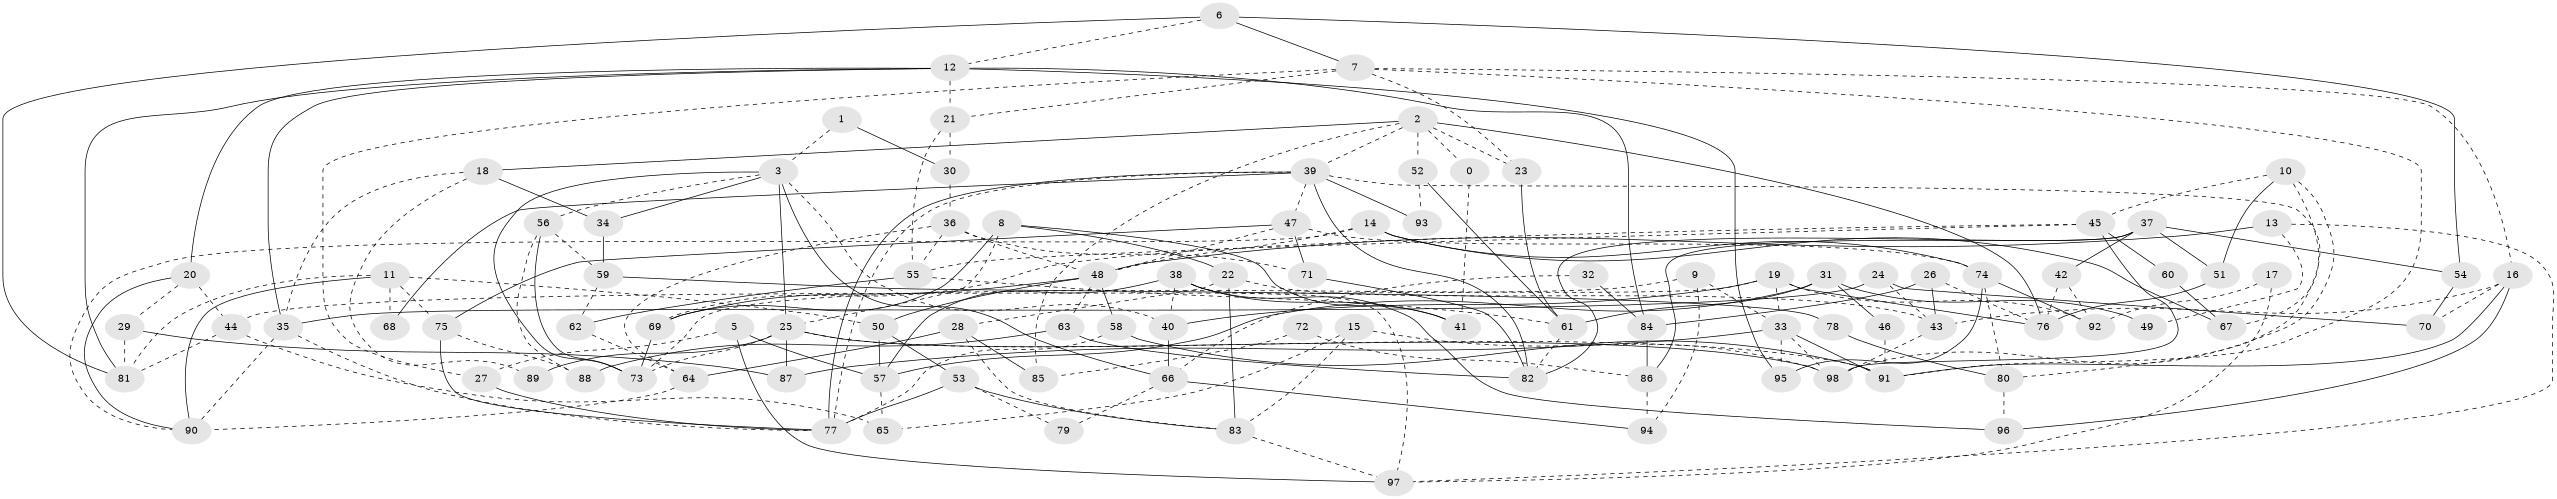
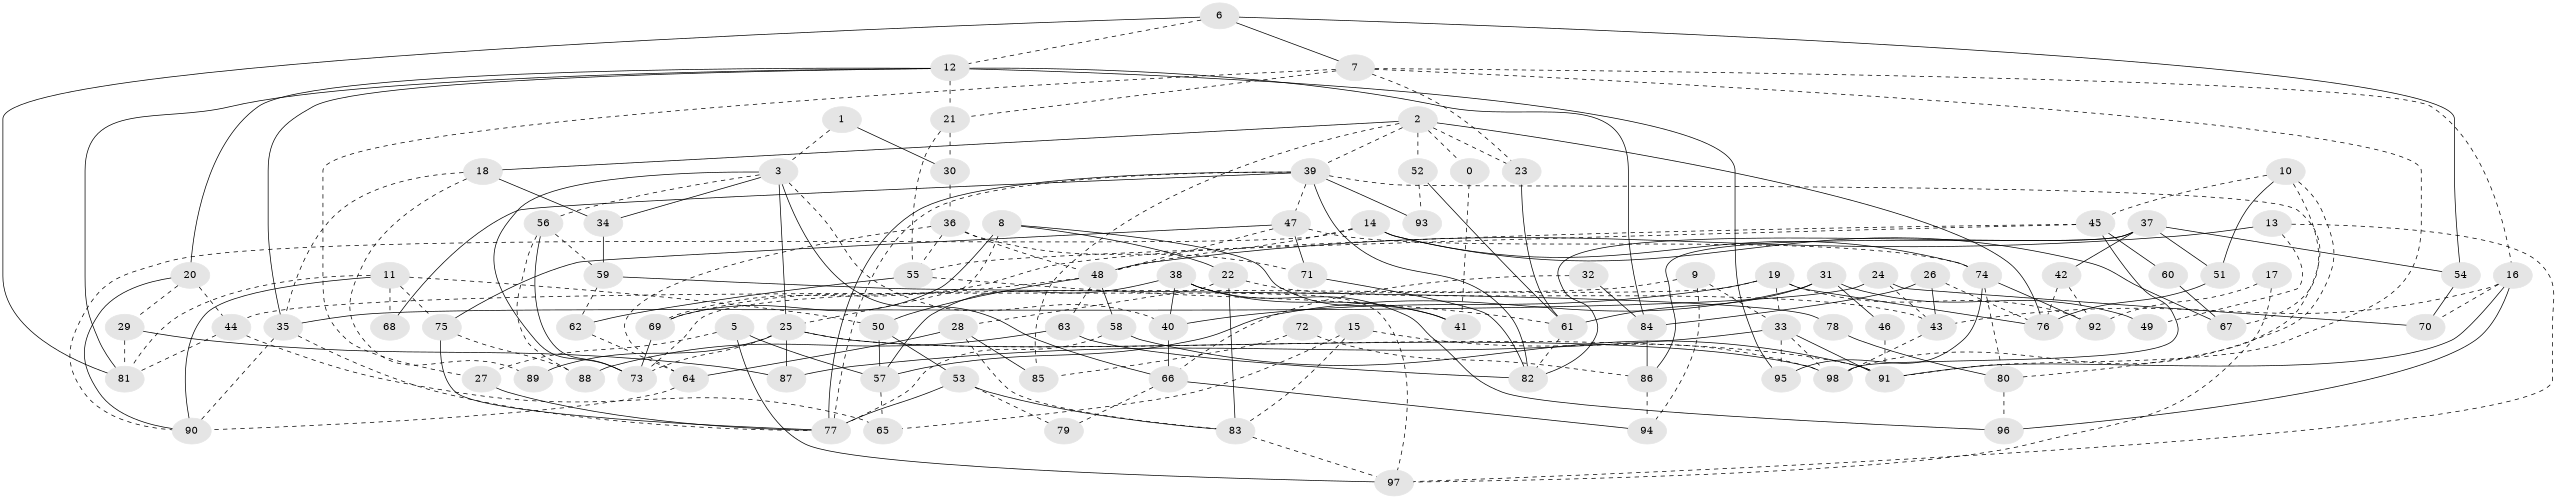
edge "48" -- "69": style solid -> dashed
edge "38" -- "40": style dashed -> solid
